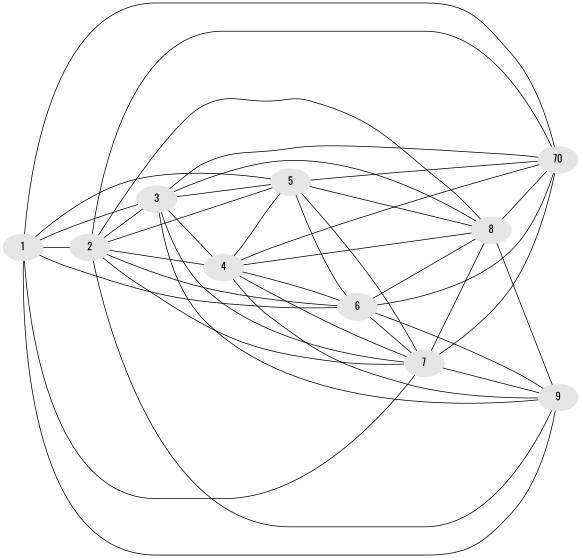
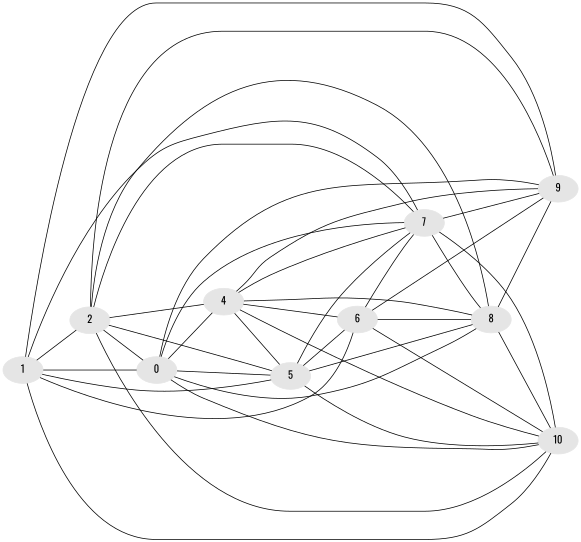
node "70": label "70" -> "10"
node "3": label "3" -> "0"
edge "2" -- "6": removed
